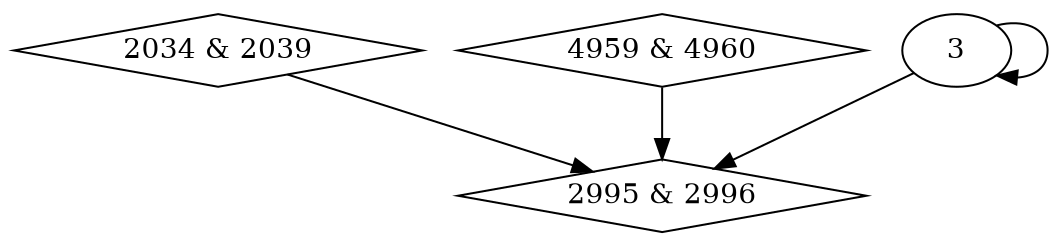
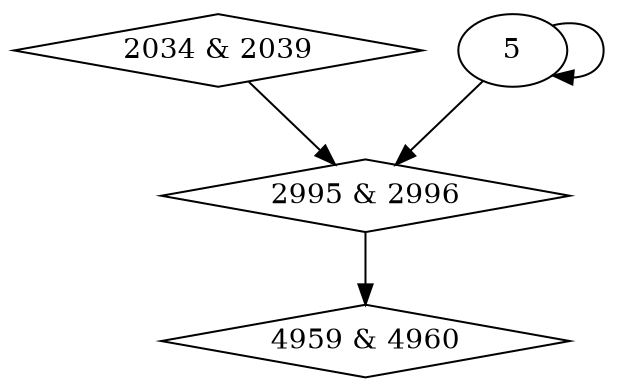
node "3": label "3" -> "5"
edge "4959 & 4960" -> "2995 & 2996": reversed
